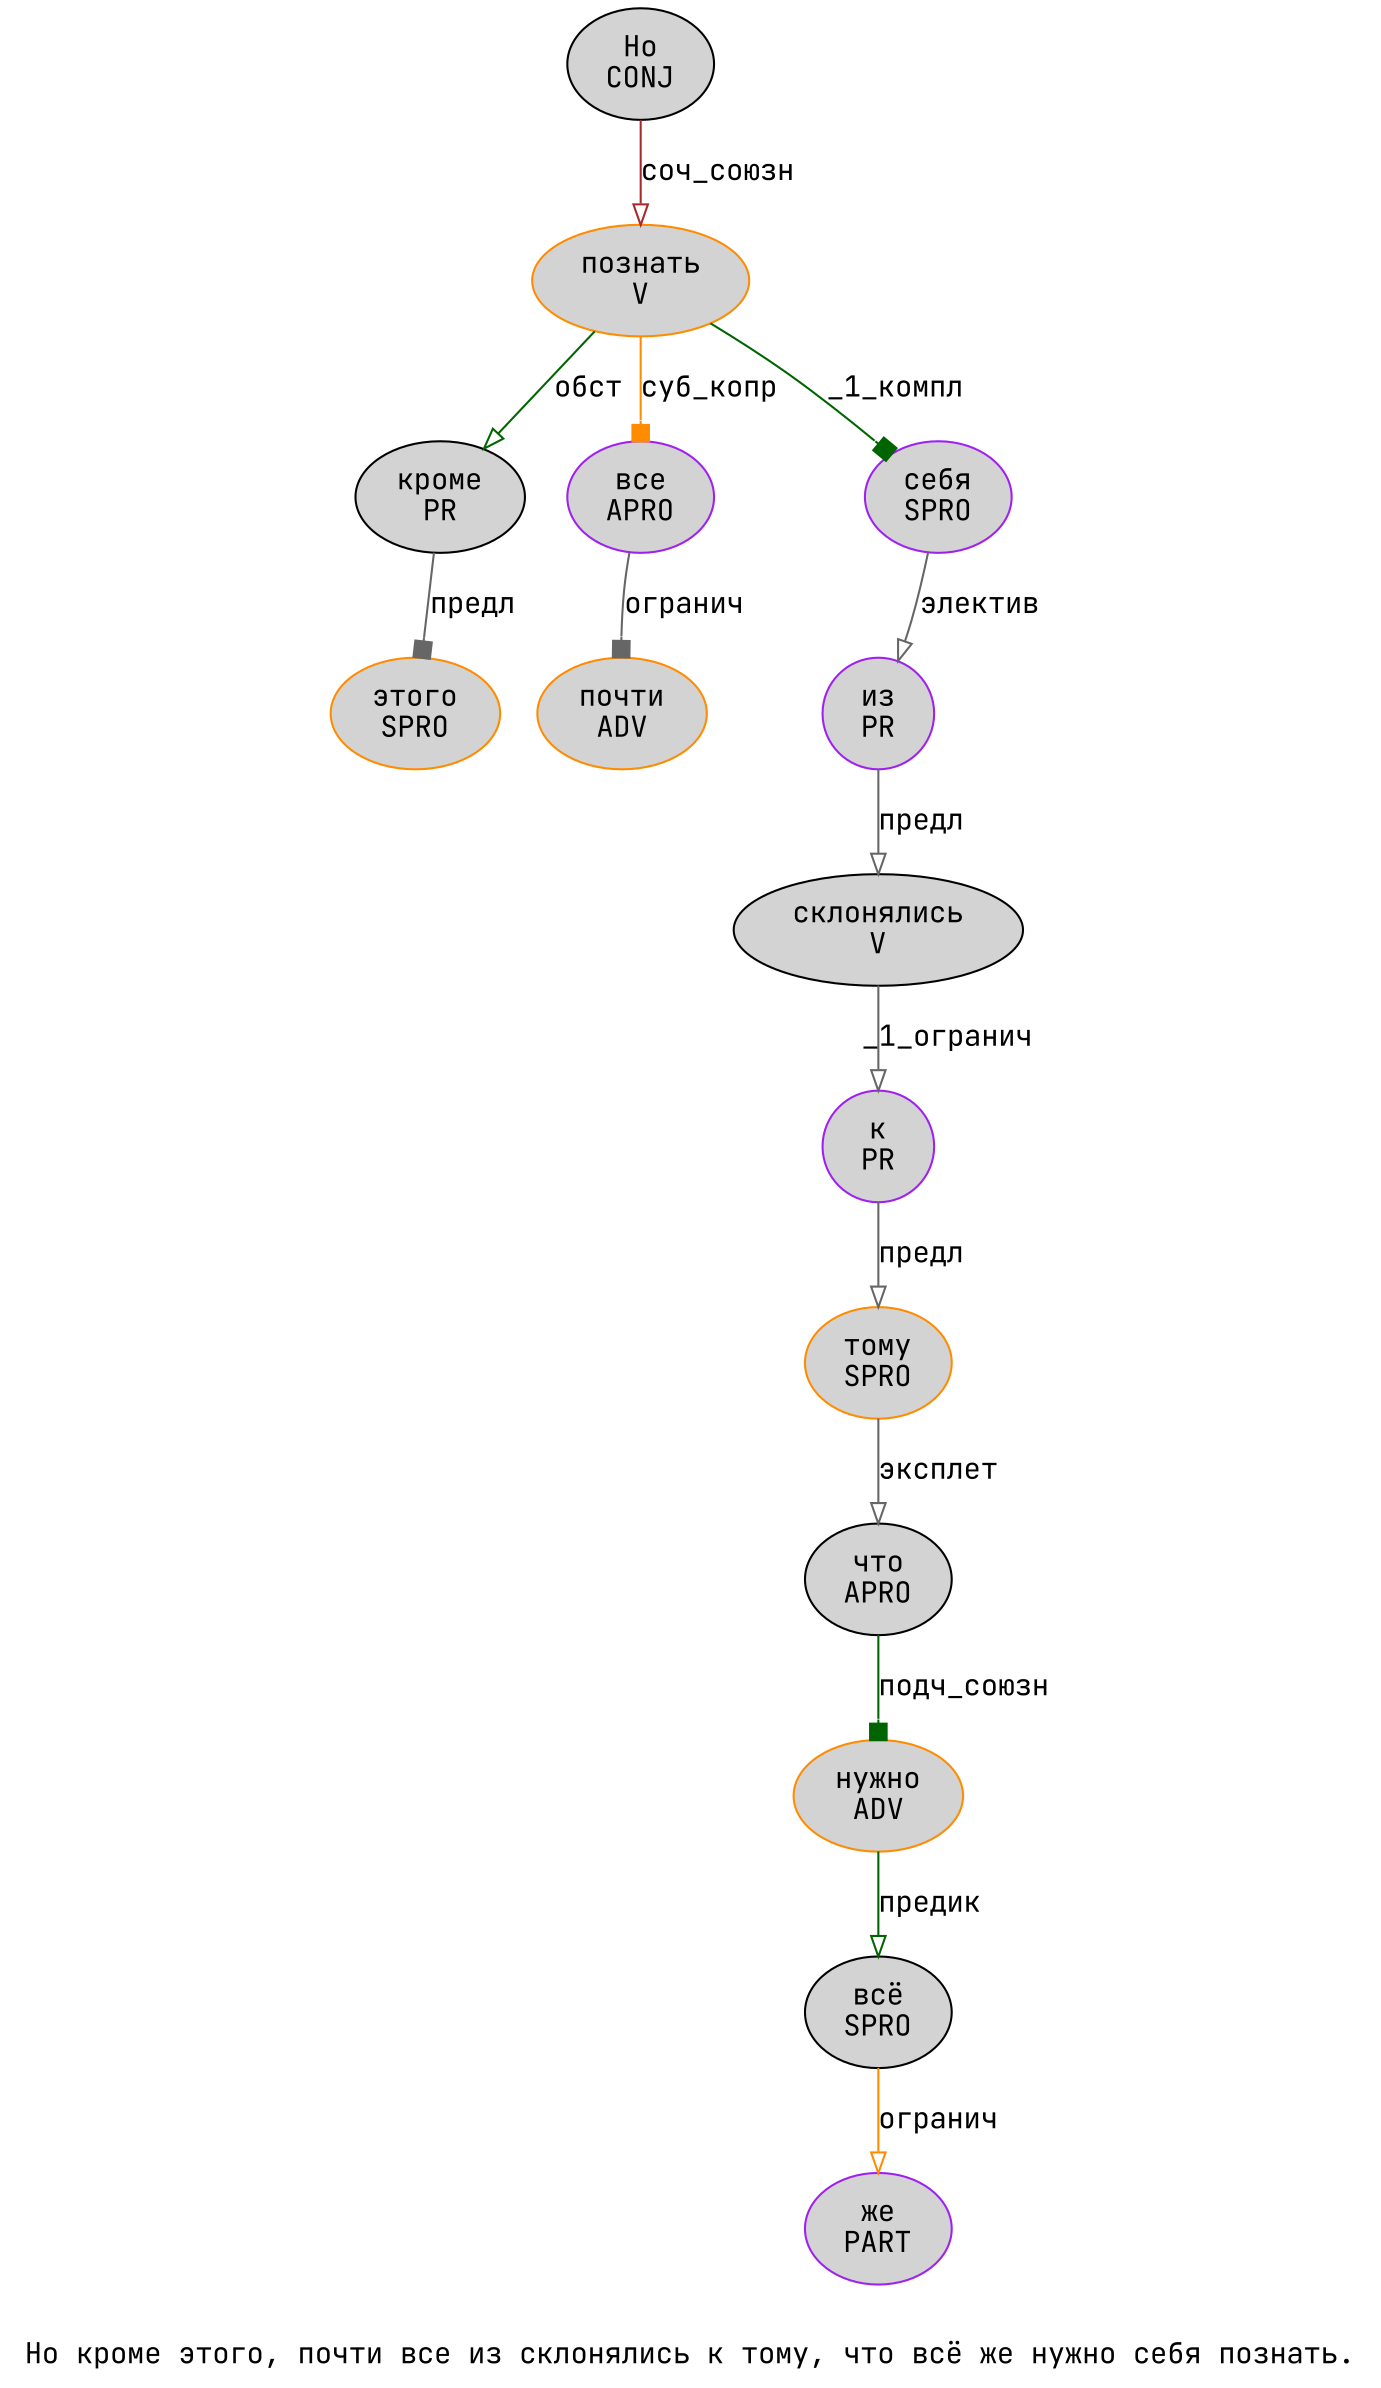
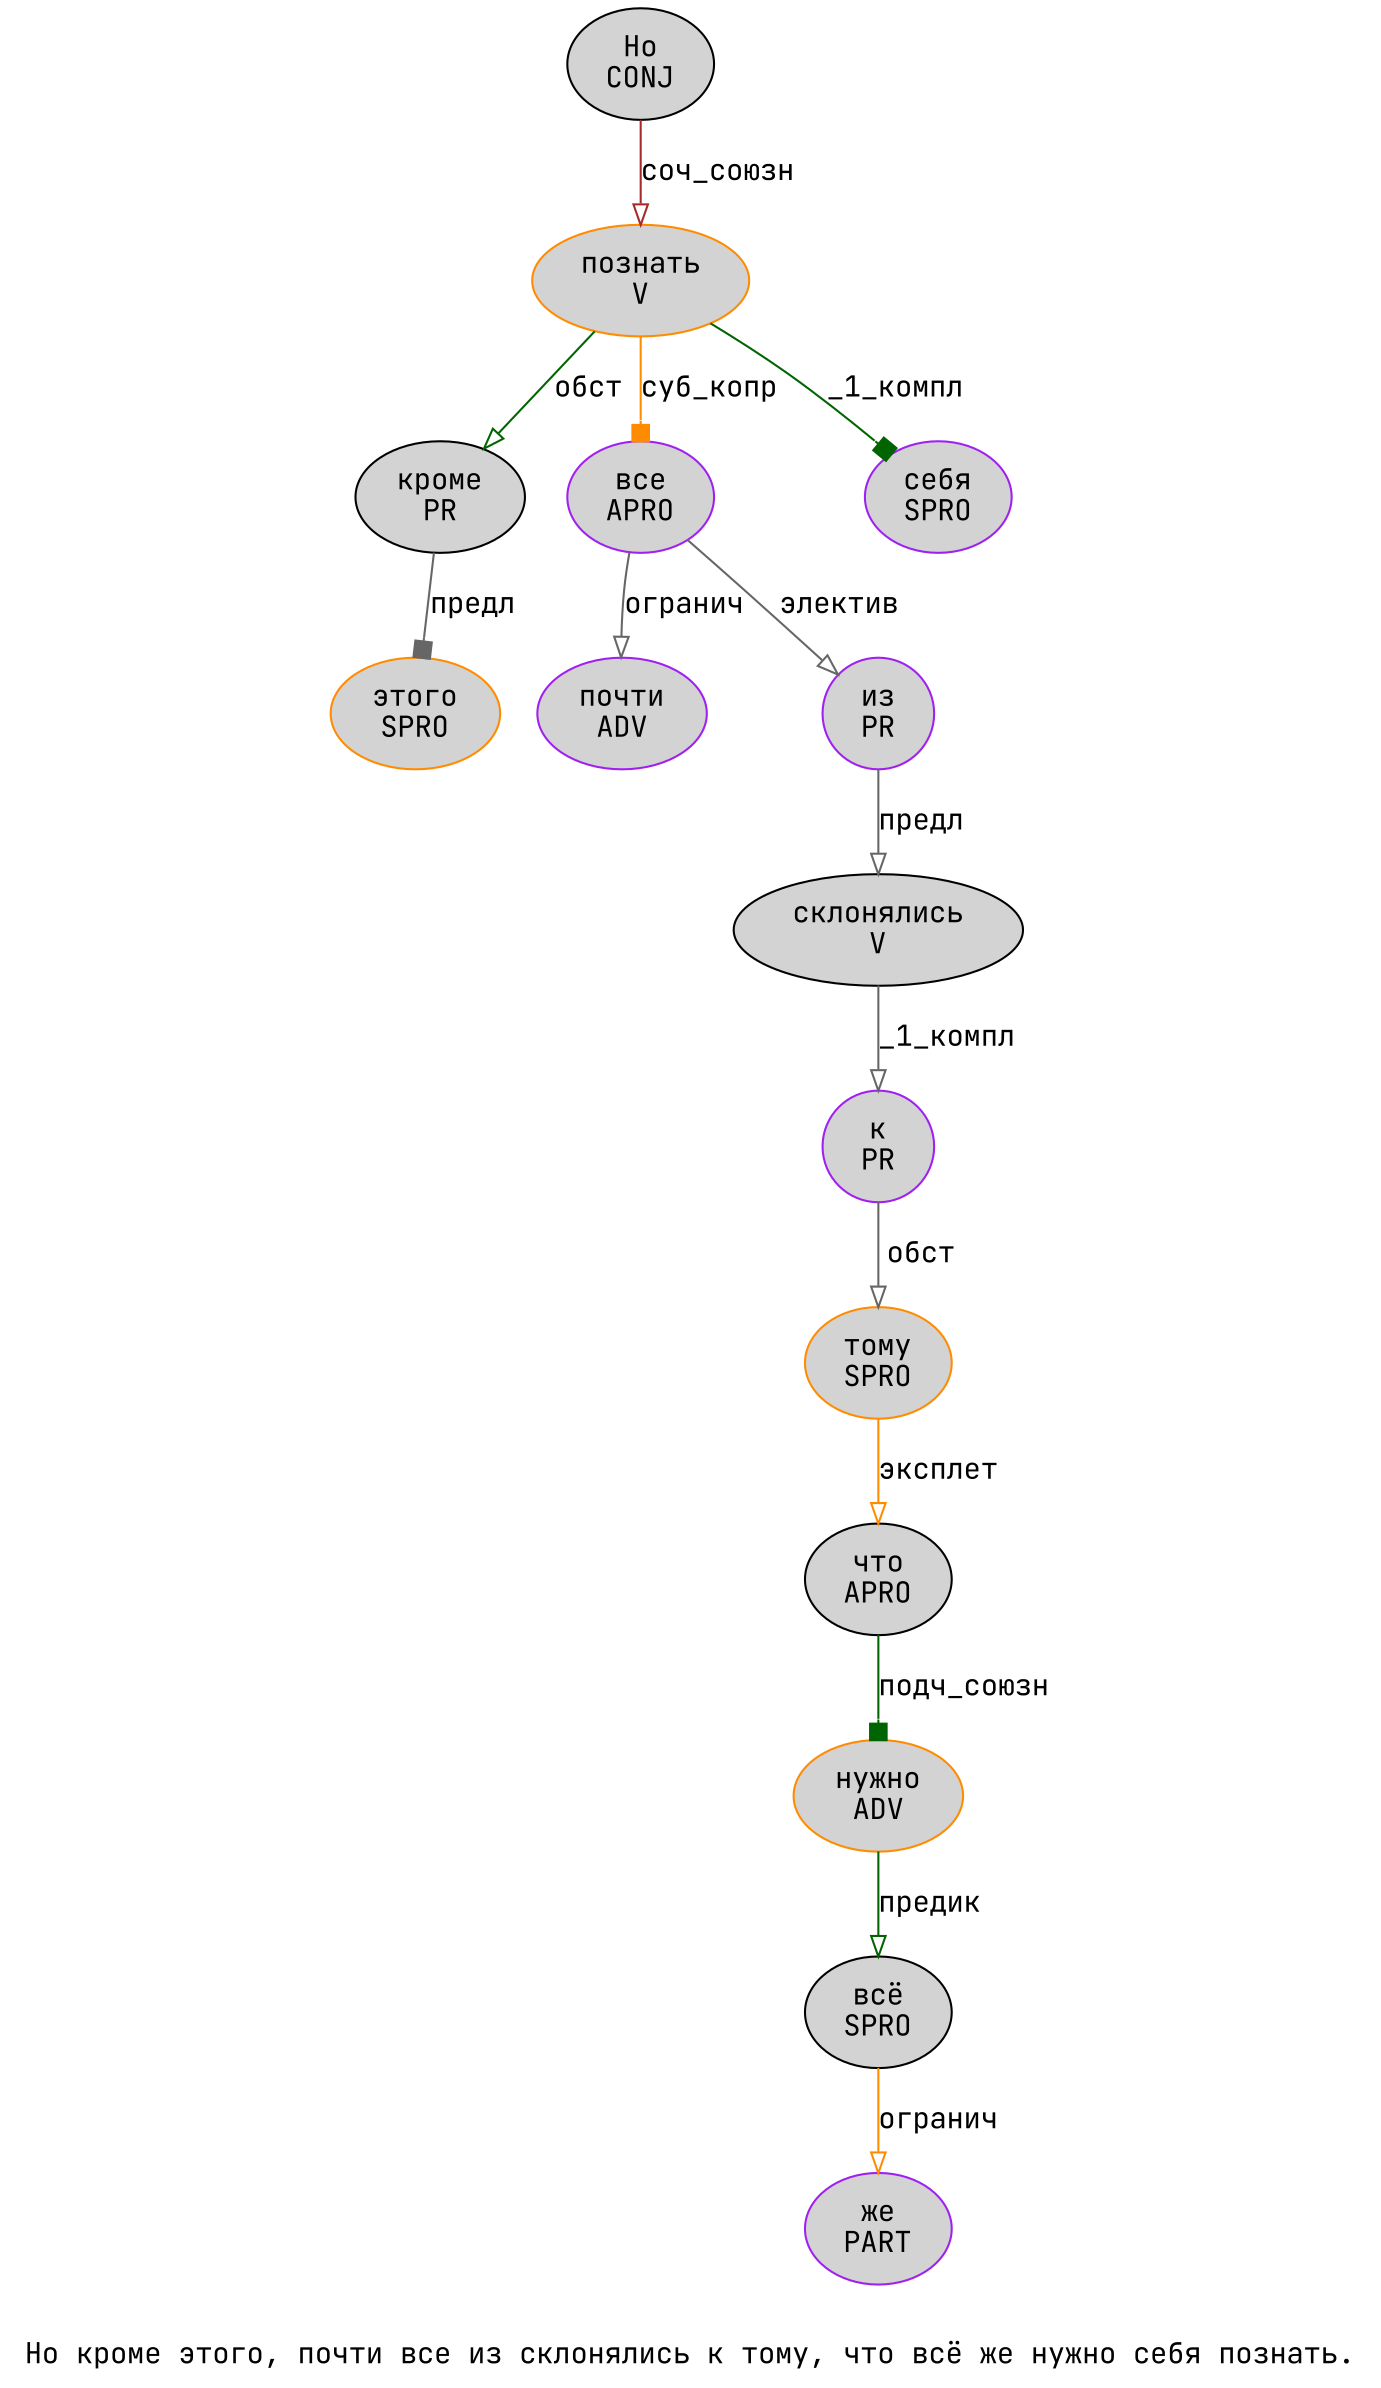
edge "все APRO" -> "почти ADV": arrowhead box -> onormal
edge "себя SPRO" -> "из PR": now "все APRO" -> "из PR"
node "почти ADV": color darkorange -> purple
edge "склонялись V" -> "к PR": label "_1_огранич" -> "_1_компл"
edge "к PR" -> "тому SPRO": label "предл" -> "обст"
edge "тому SPRO" -> "что APRO": color gray40 -> darkorange
